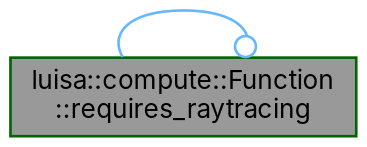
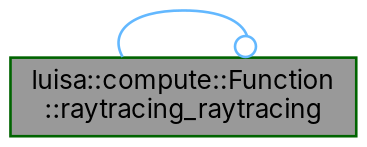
node "luisa::compute::Function ::requires_raytracing": label "luisa::compute::Function ::requires_raytracing" -> "luisa::compute::Function ::raytracing_raytracing"
